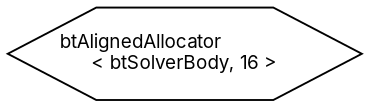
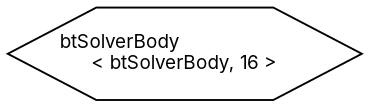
node "btAlignedAllocator < btSolverBody, 16 >": label "btAlignedAllocator < btSolverBody, 16 >" -> "btSolverBody < btSolverBody, 16 >"
